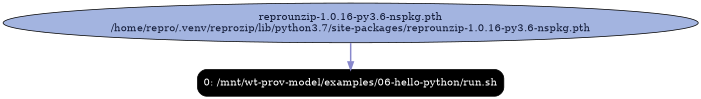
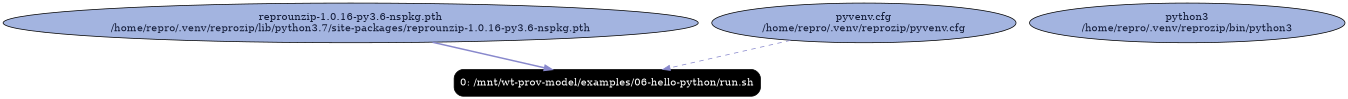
node "pyvenv.cfg /home/repro/.venv/reprozip/pyvenv.cfg": added
node "python3 /home/repro/.venv/reprozip/bin/python3": added
